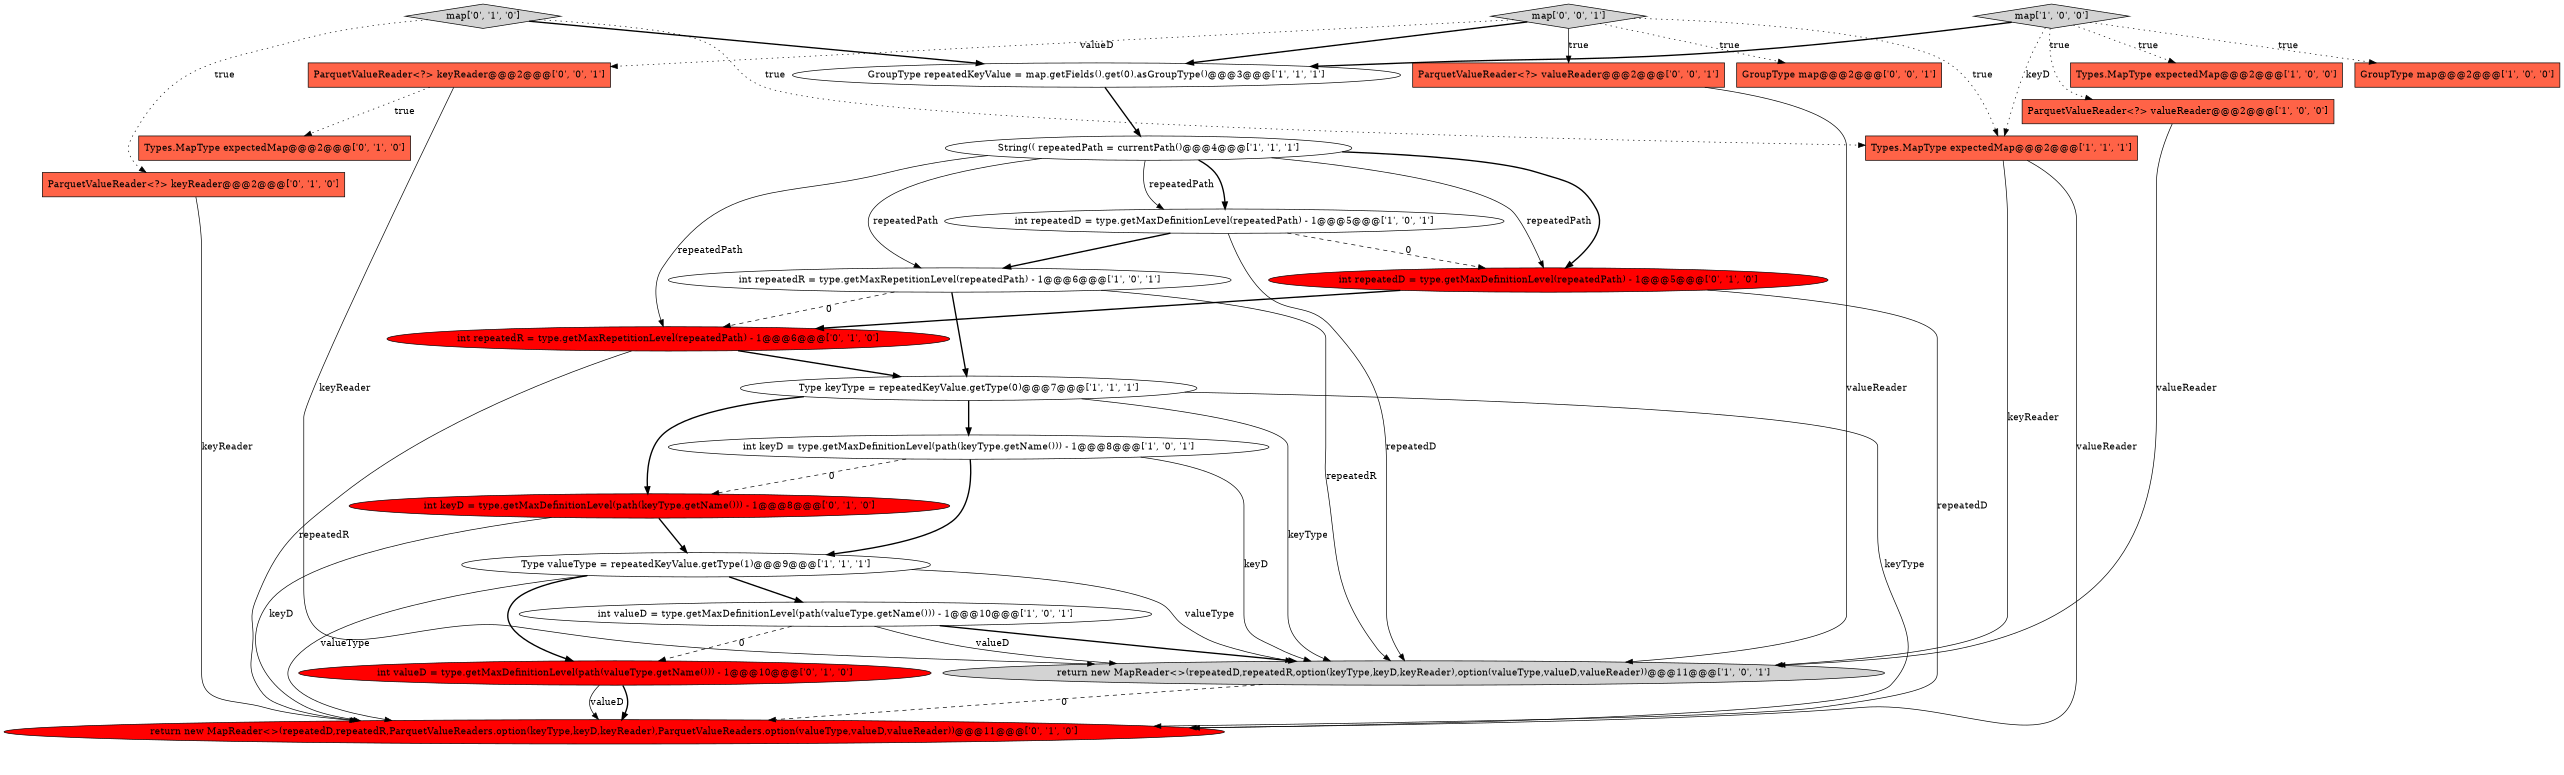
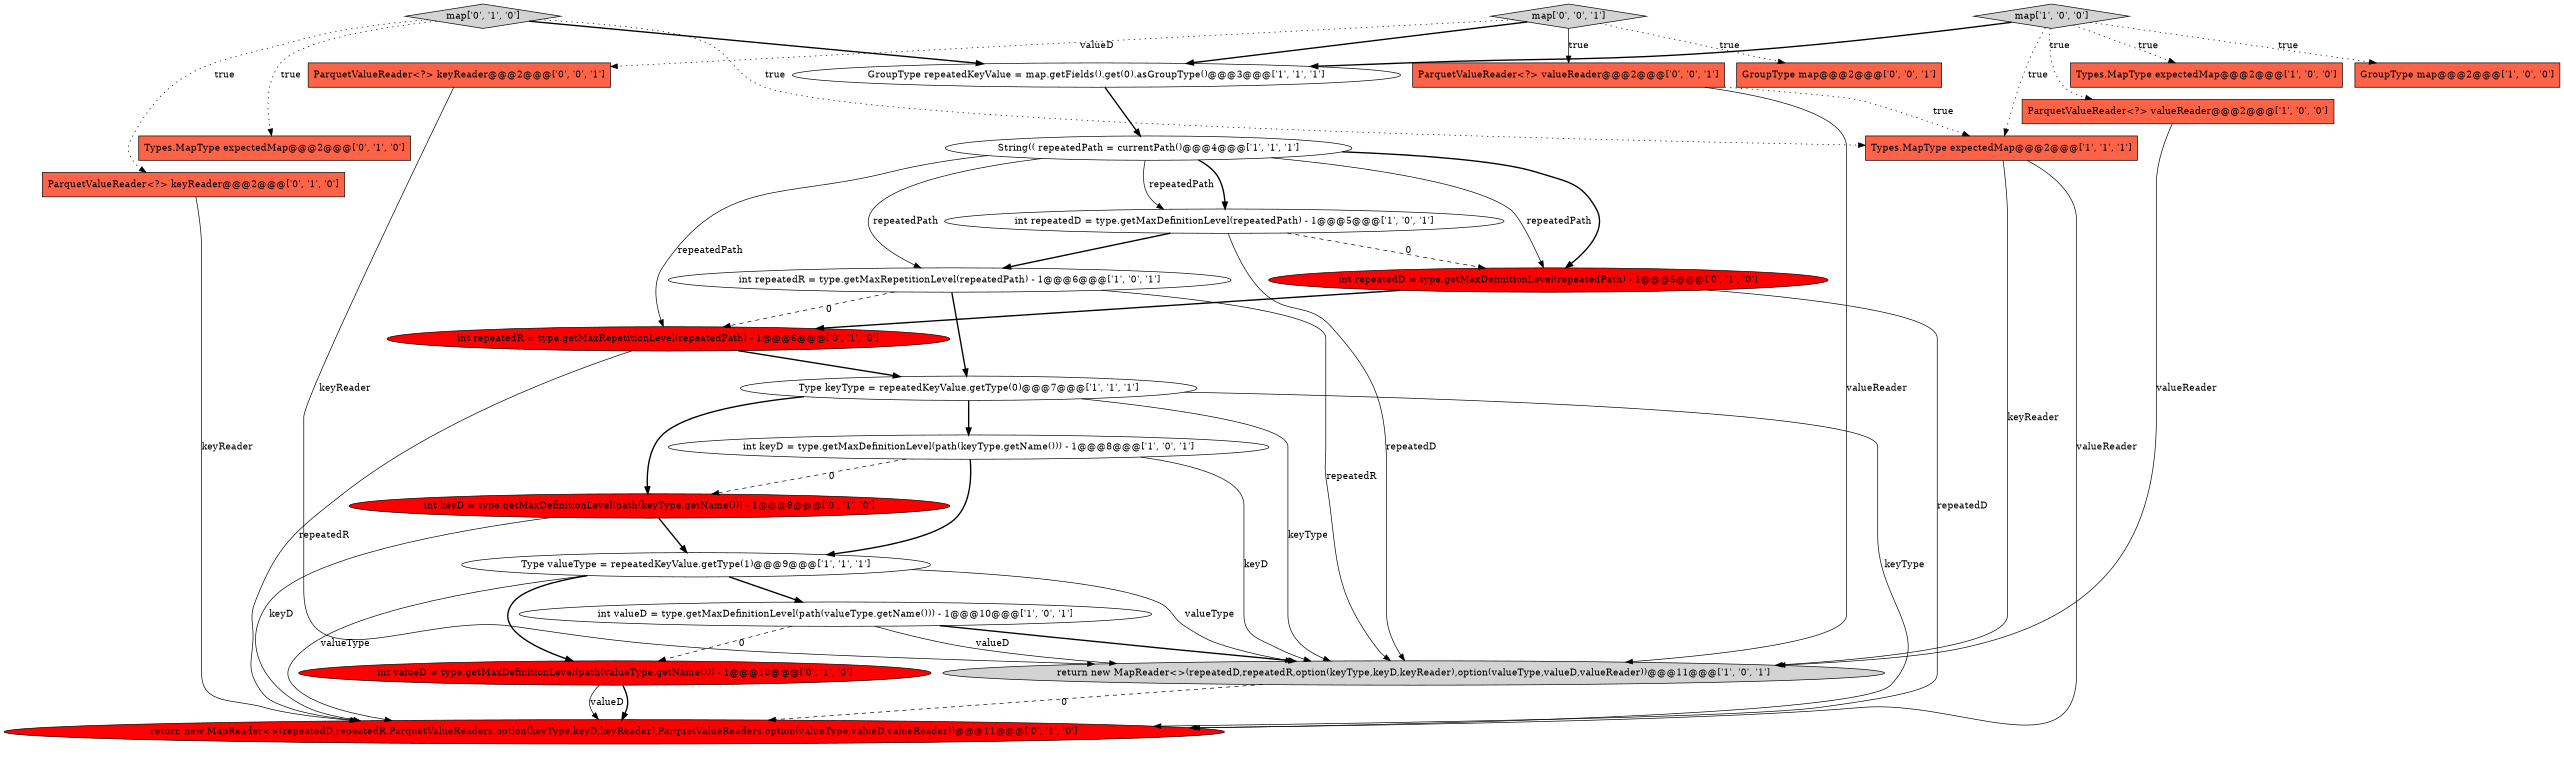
edge "map['0', '0', '1']" -> "Types.MapType expectedMap@@@2@@@['1', '1', '1']": now "ParquetValueReader<?> valueReader@@@2@@@['0', '0', '1']" -> "Types.MapType expectedMap@@@2@@@['1', '1', '1']"
edge "map['1', '0', '0']" -> "Types.MapType expectedMap@@@2@@@['1', '1', '1']": label "keyD" -> "true"
edge "ParquetValueReader<?> keyReader@@@2@@@['0', '0', '1']" -> "Types.MapType expectedMap@@@2@@@['0', '1', '0']": now "map['0', '1', '0']" -> "Types.MapType expectedMap@@@2@@@['0', '1', '0']"
